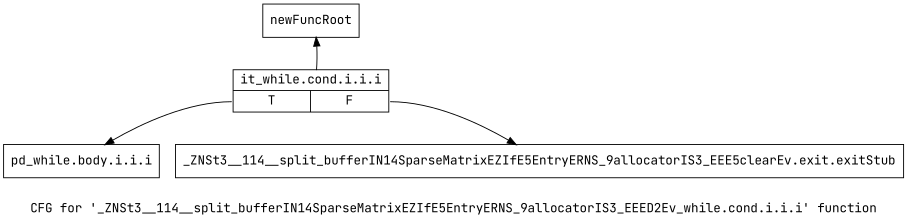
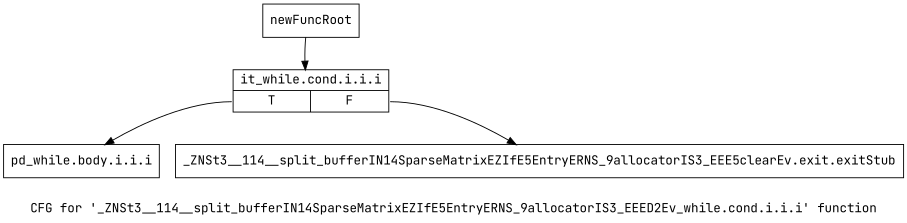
edge "it_while.cond.i.i.i" -> "newFuncRoot": reversed
